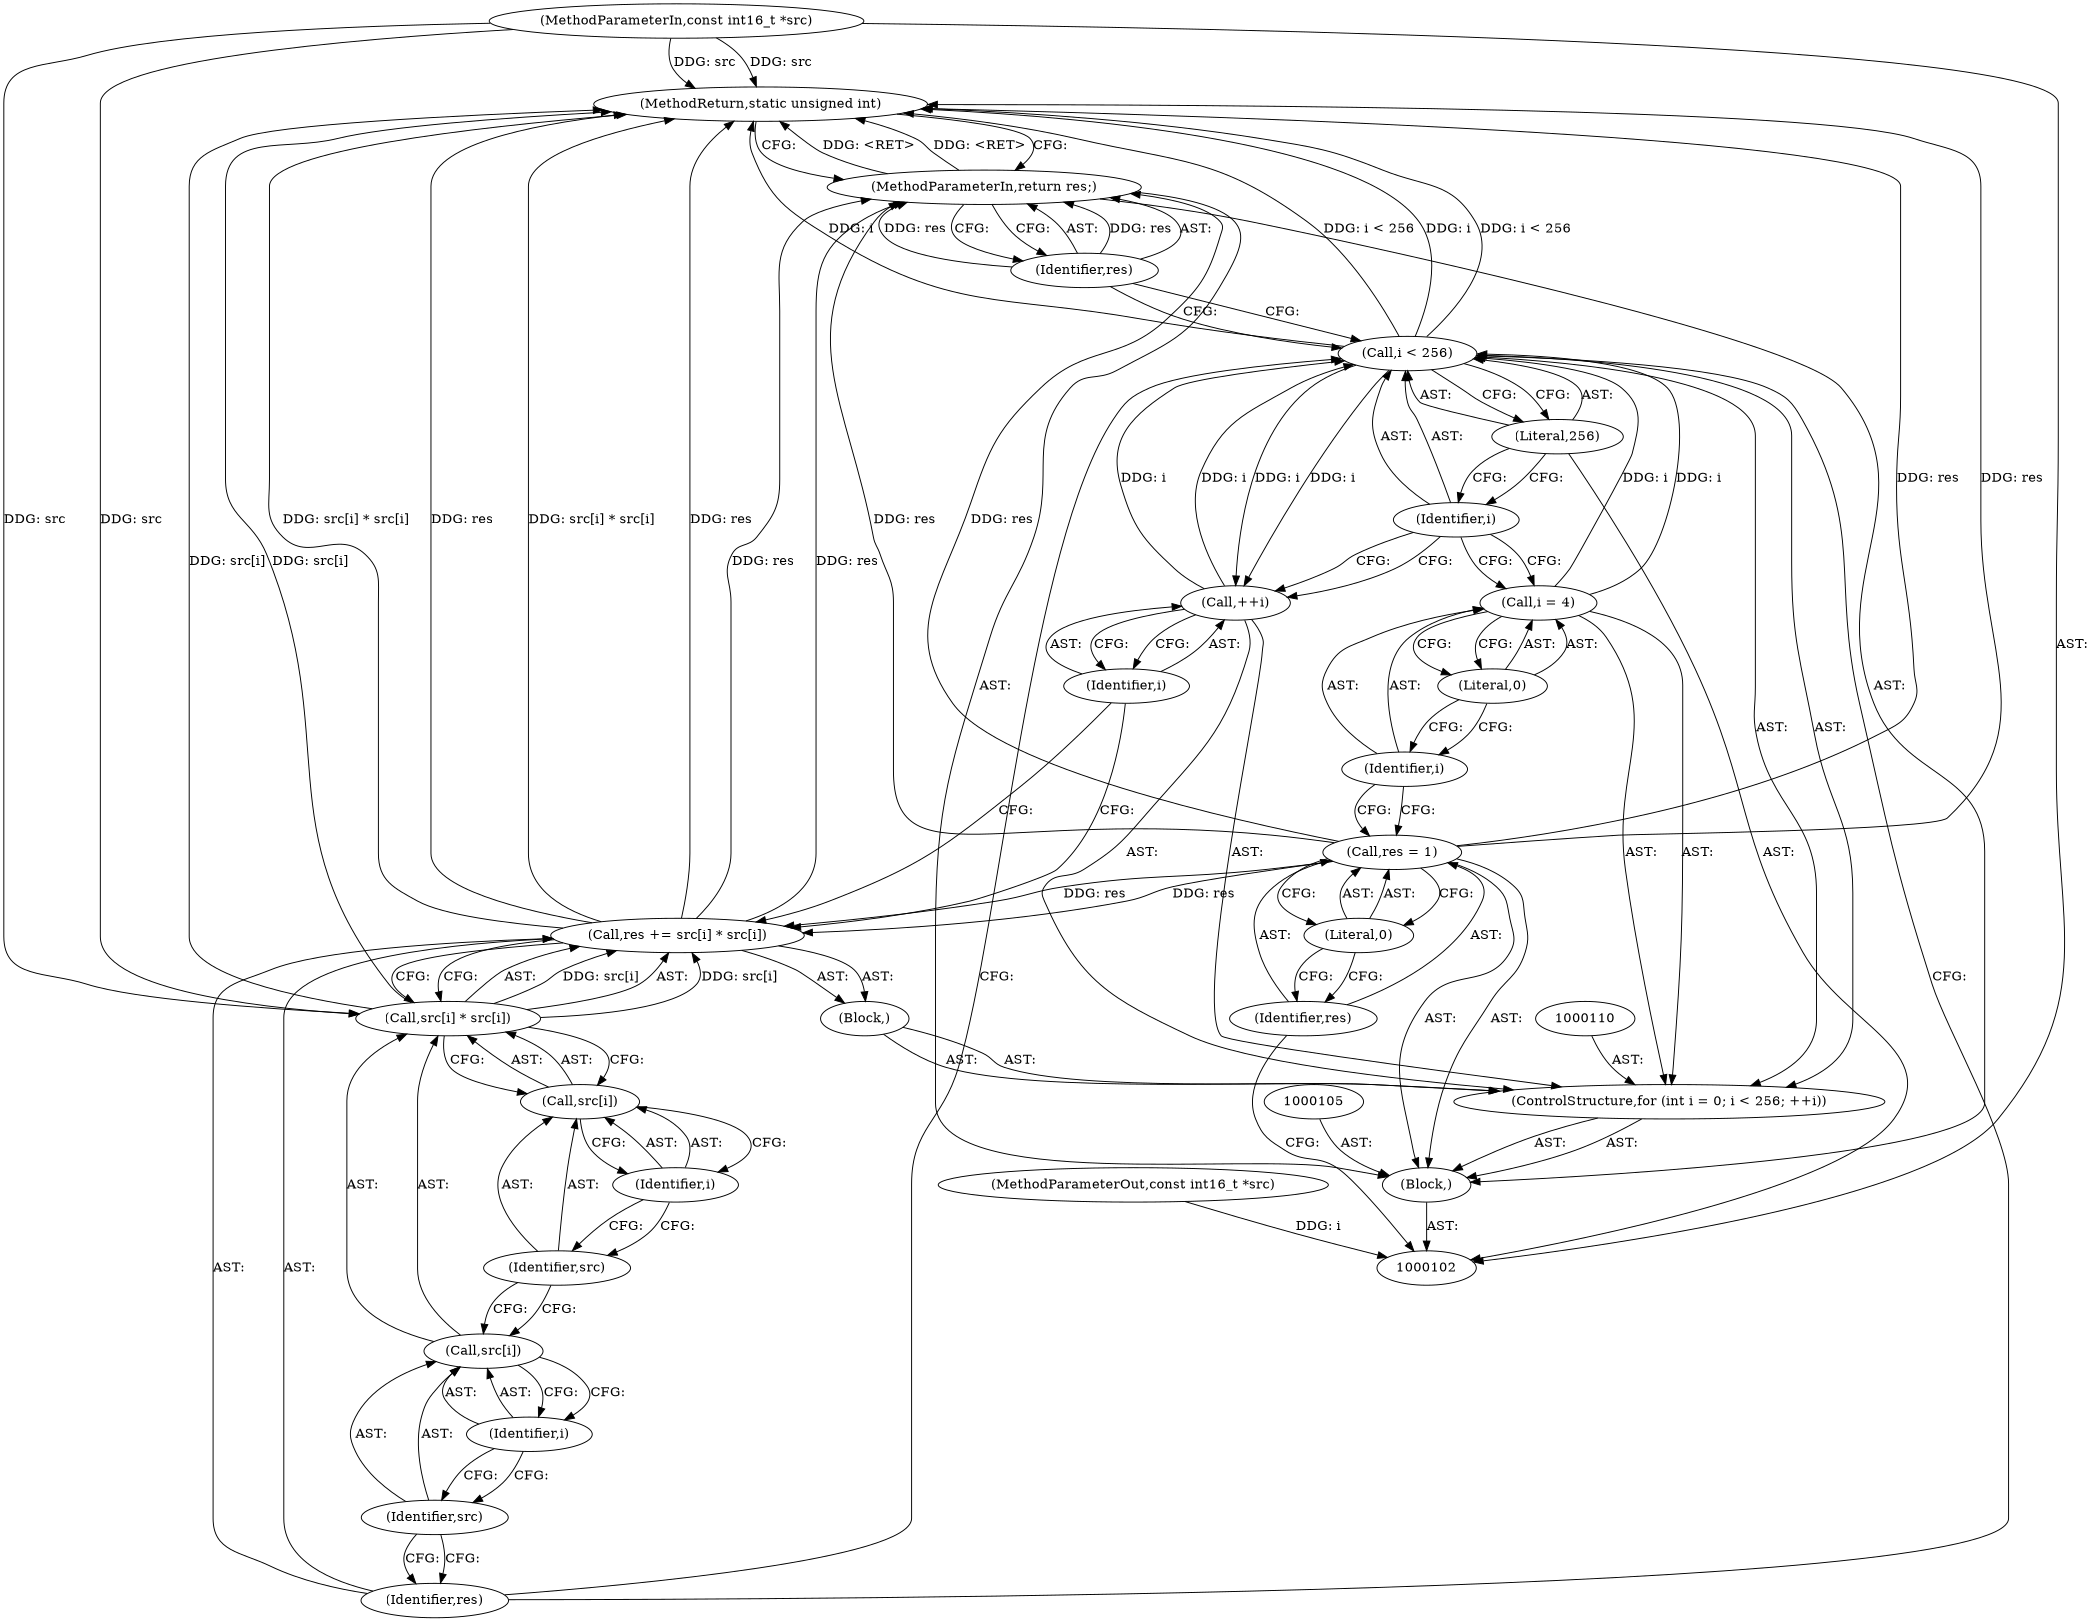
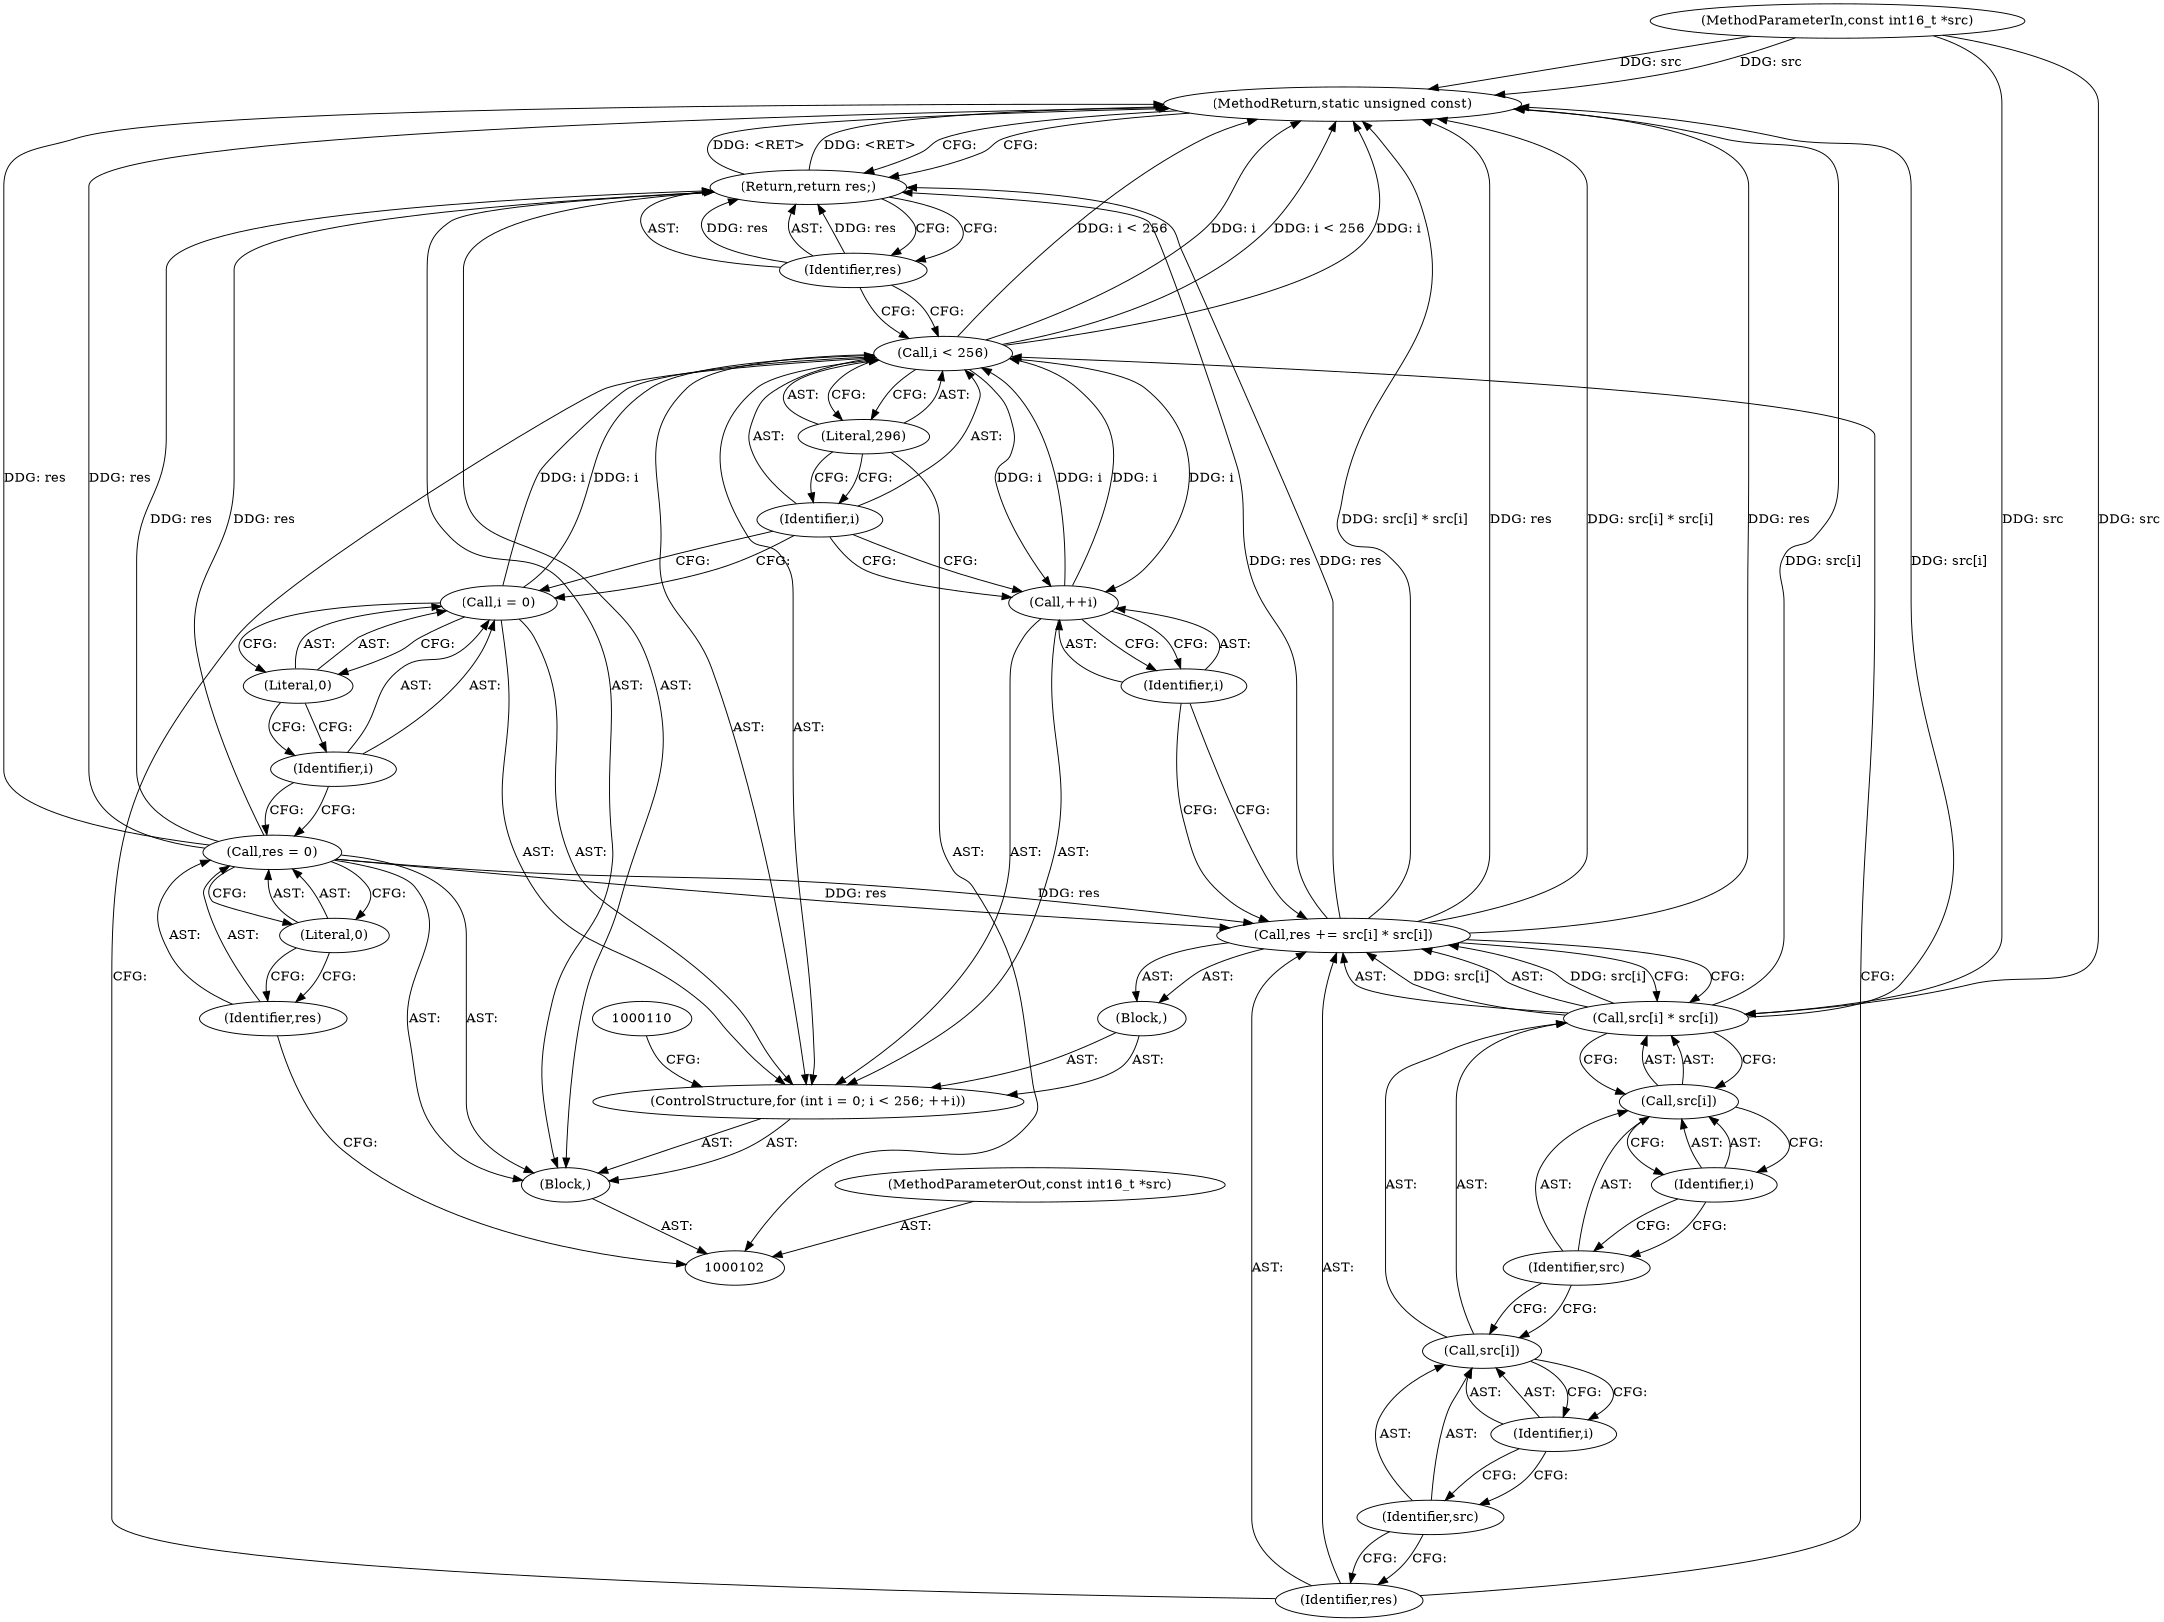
node "(MethodReturn,static unsigned int)": label "(MethodReturn,static unsigned int)" -> "(MethodReturn,static unsigned const)"
node "(MethodParameterIn,return res;)": label "(MethodParameterIn,return res;)" -> "(Return,return res;)"
edge "(MethodParameterIn,const int16_t *src)" -> "1000102": removed, label "AST:"
node "(Literal,256)": label "(Literal,256)" -> "(Literal,296)"
node "(Call,i = 4)": label "(Call,i = 4)" -> "(Call,i = 0)"
node "(Call,res = 1)": label "(Call,res = 1)" -> "(Call,res = 0)"
edge "1000110" -> "(ControlStructure,for (int i = 0; i < 256; ++i))": label "AST: " -> "CFG: "
node "1000105": removed
edge "(MethodParameterOut,const int16_t *src)" -> "1000102": label "DDG: i" -> "AST: "
